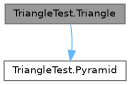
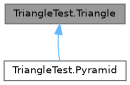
edge "TriangleTest.Triangle" -> "TriangleTest.Pyramid": reversed
